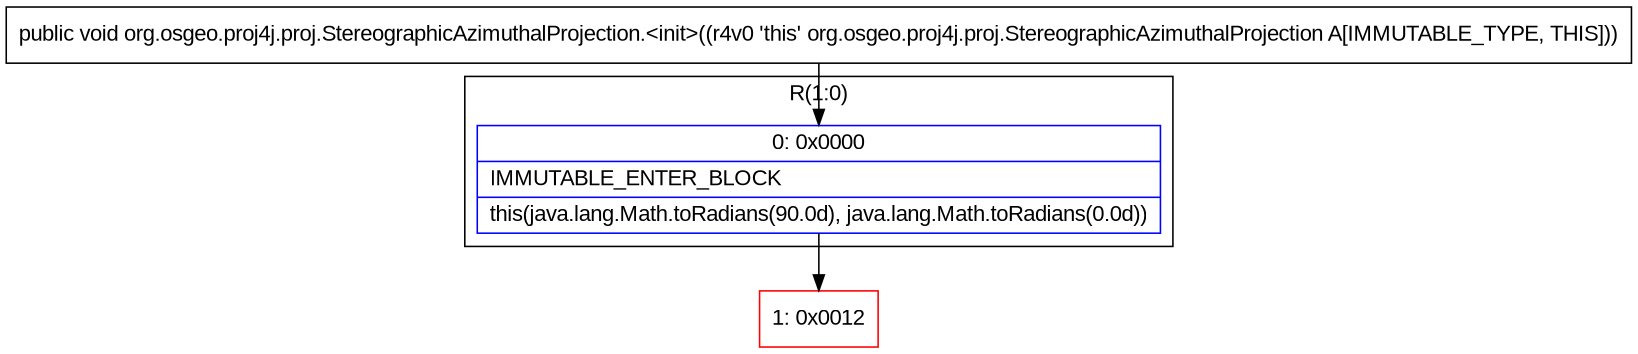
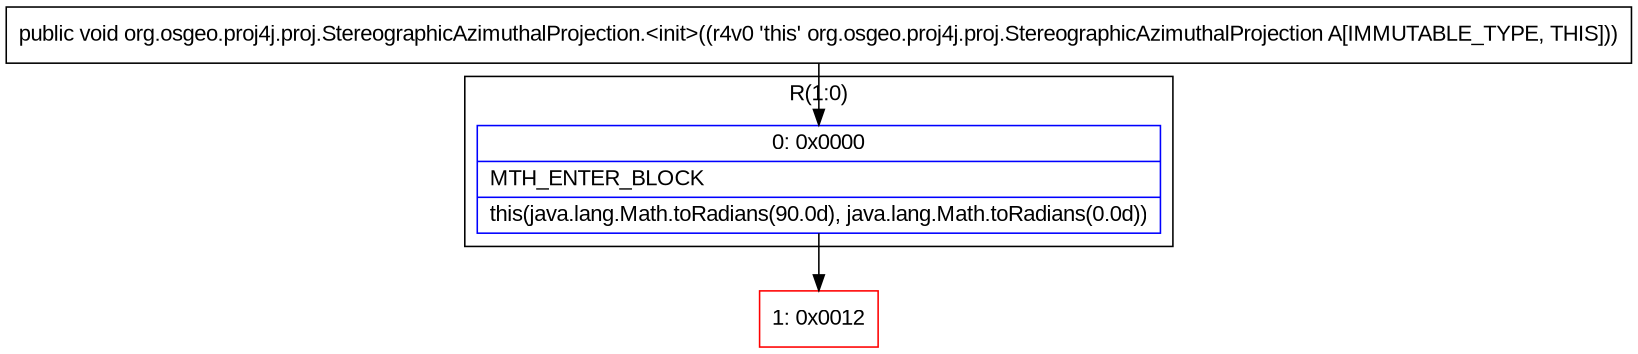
node "0: 0x0000": text "IMMUTABLE_ENTER_BLOCK" -> "MTH_ENTER_BLOCK"
